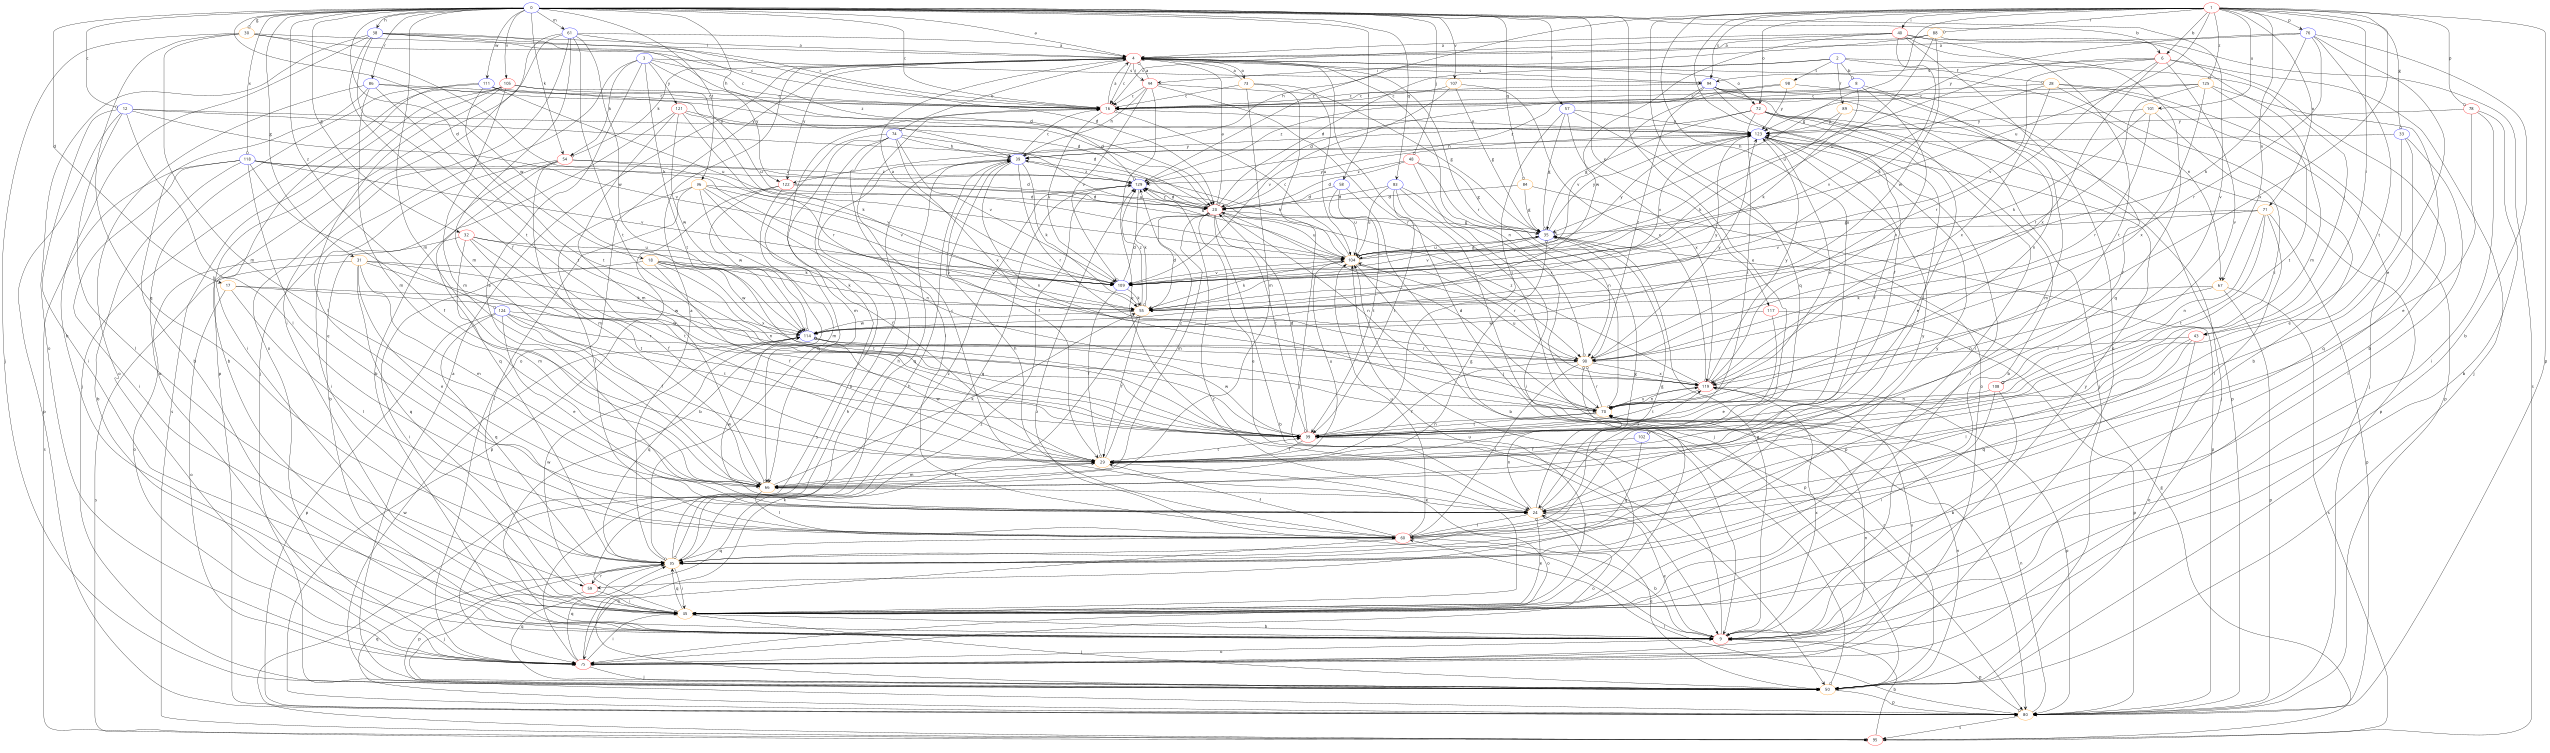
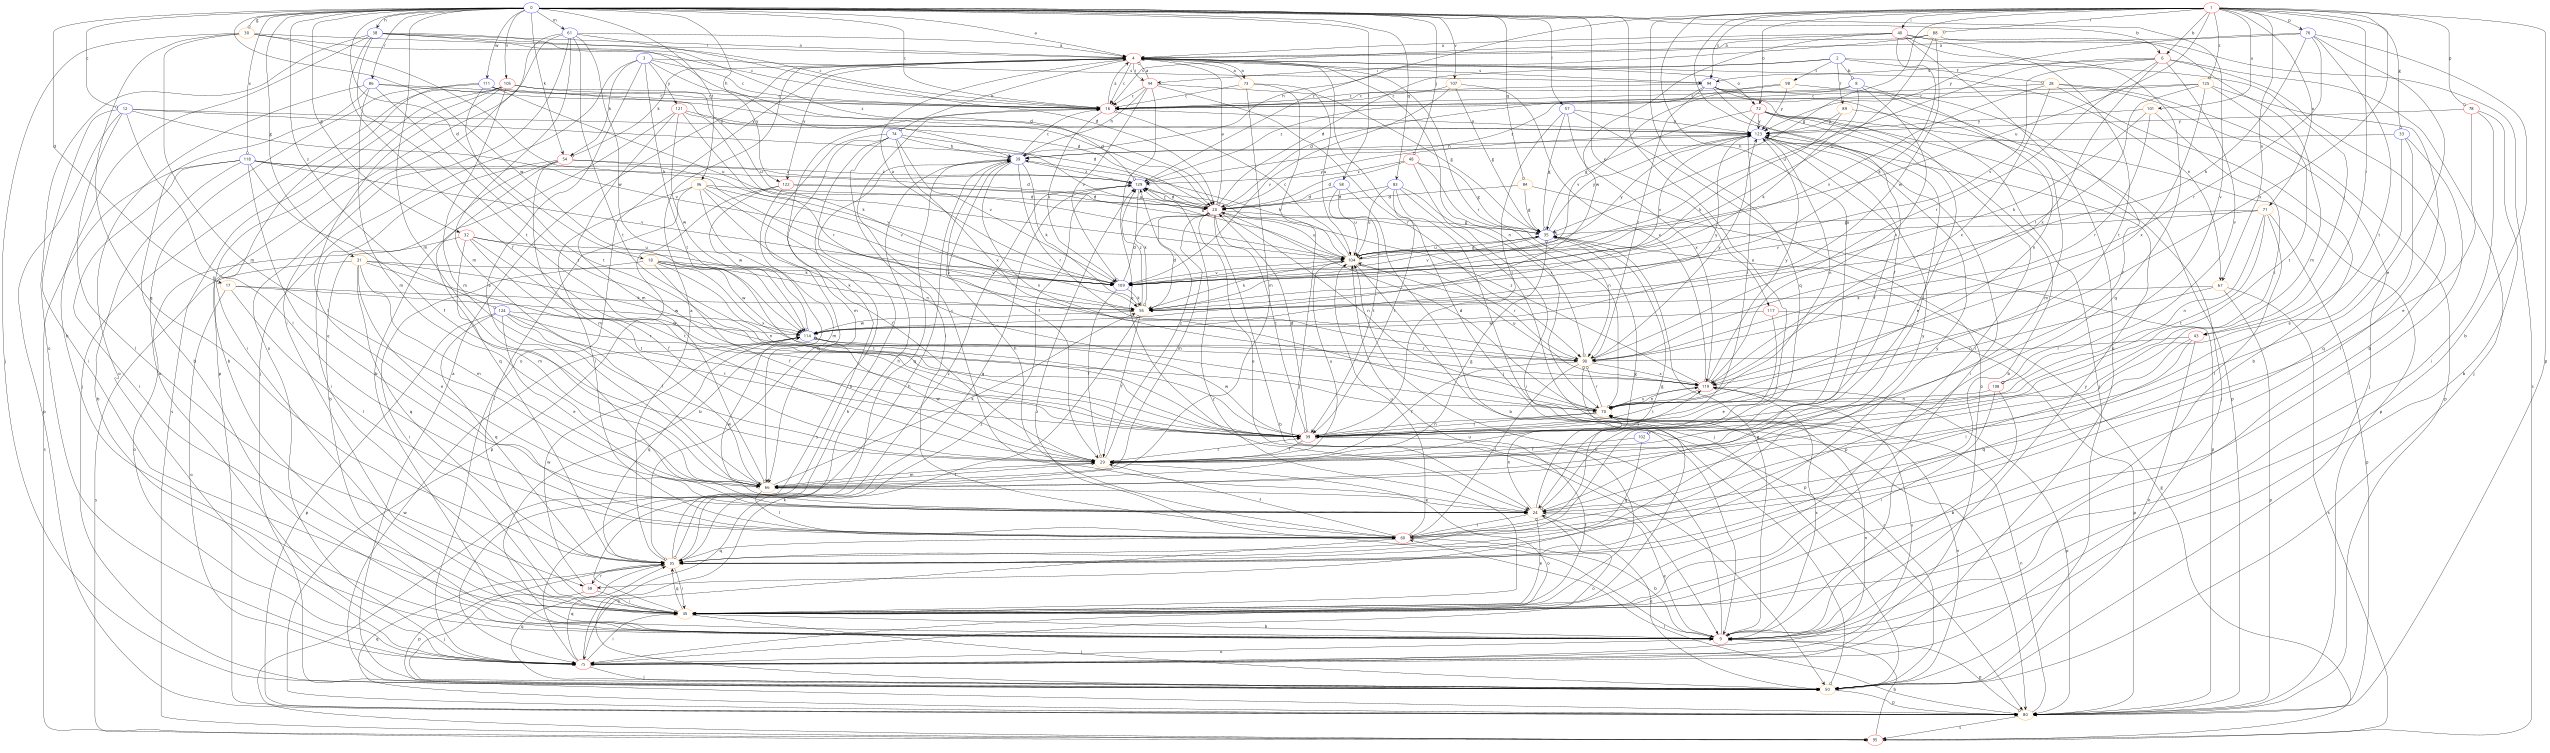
edge "72" -> "122": now "72" -> "123"
